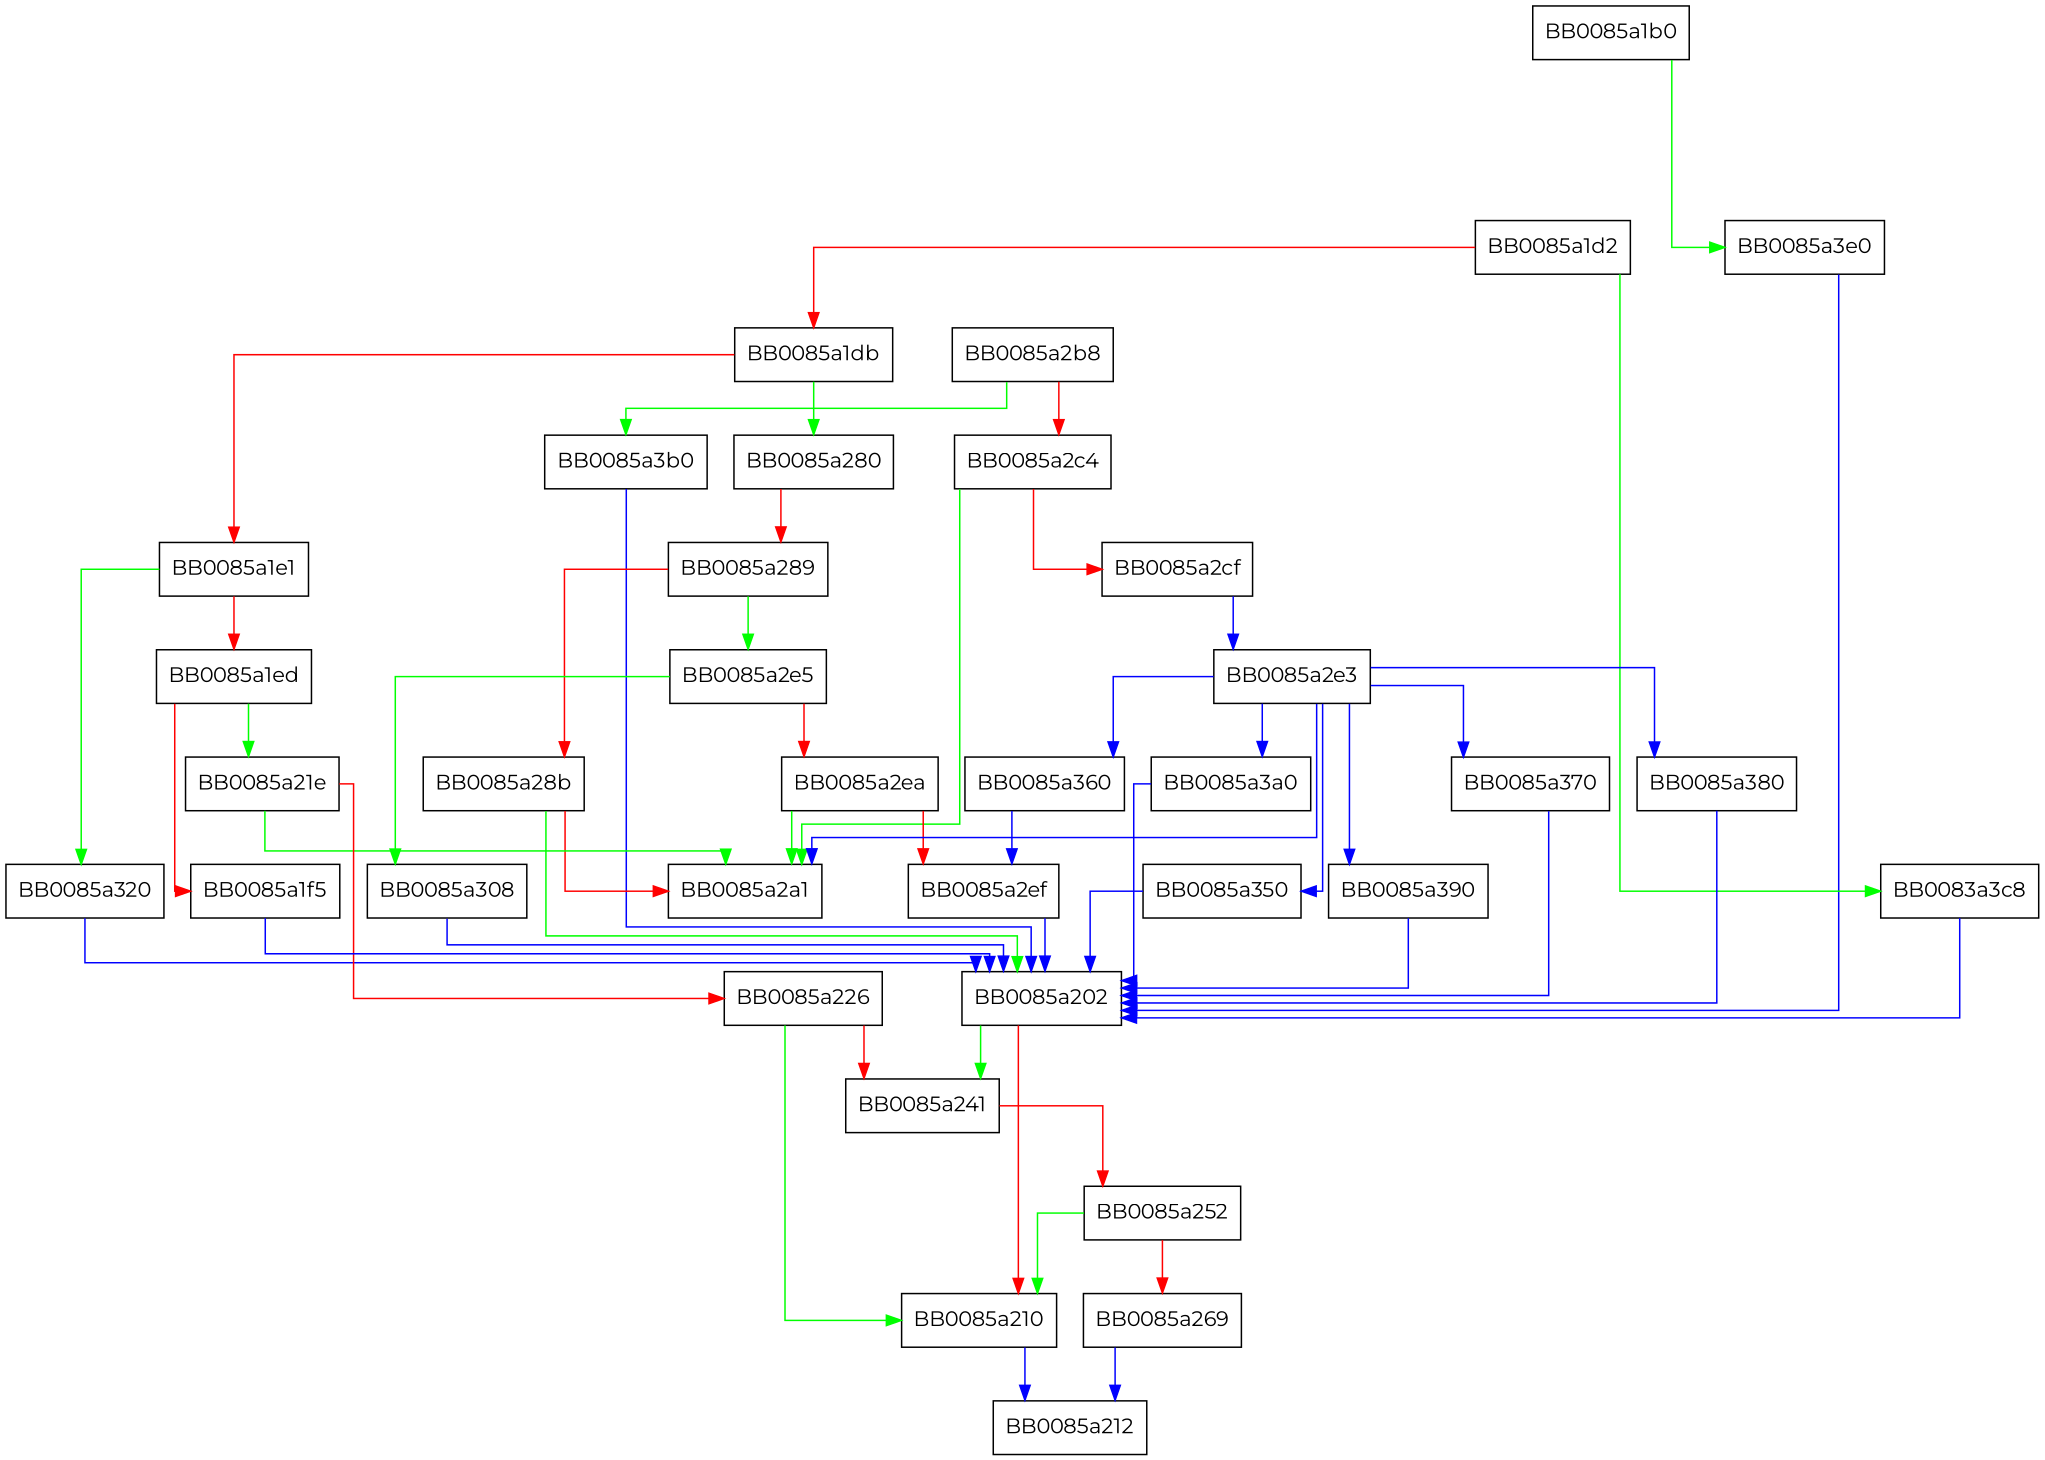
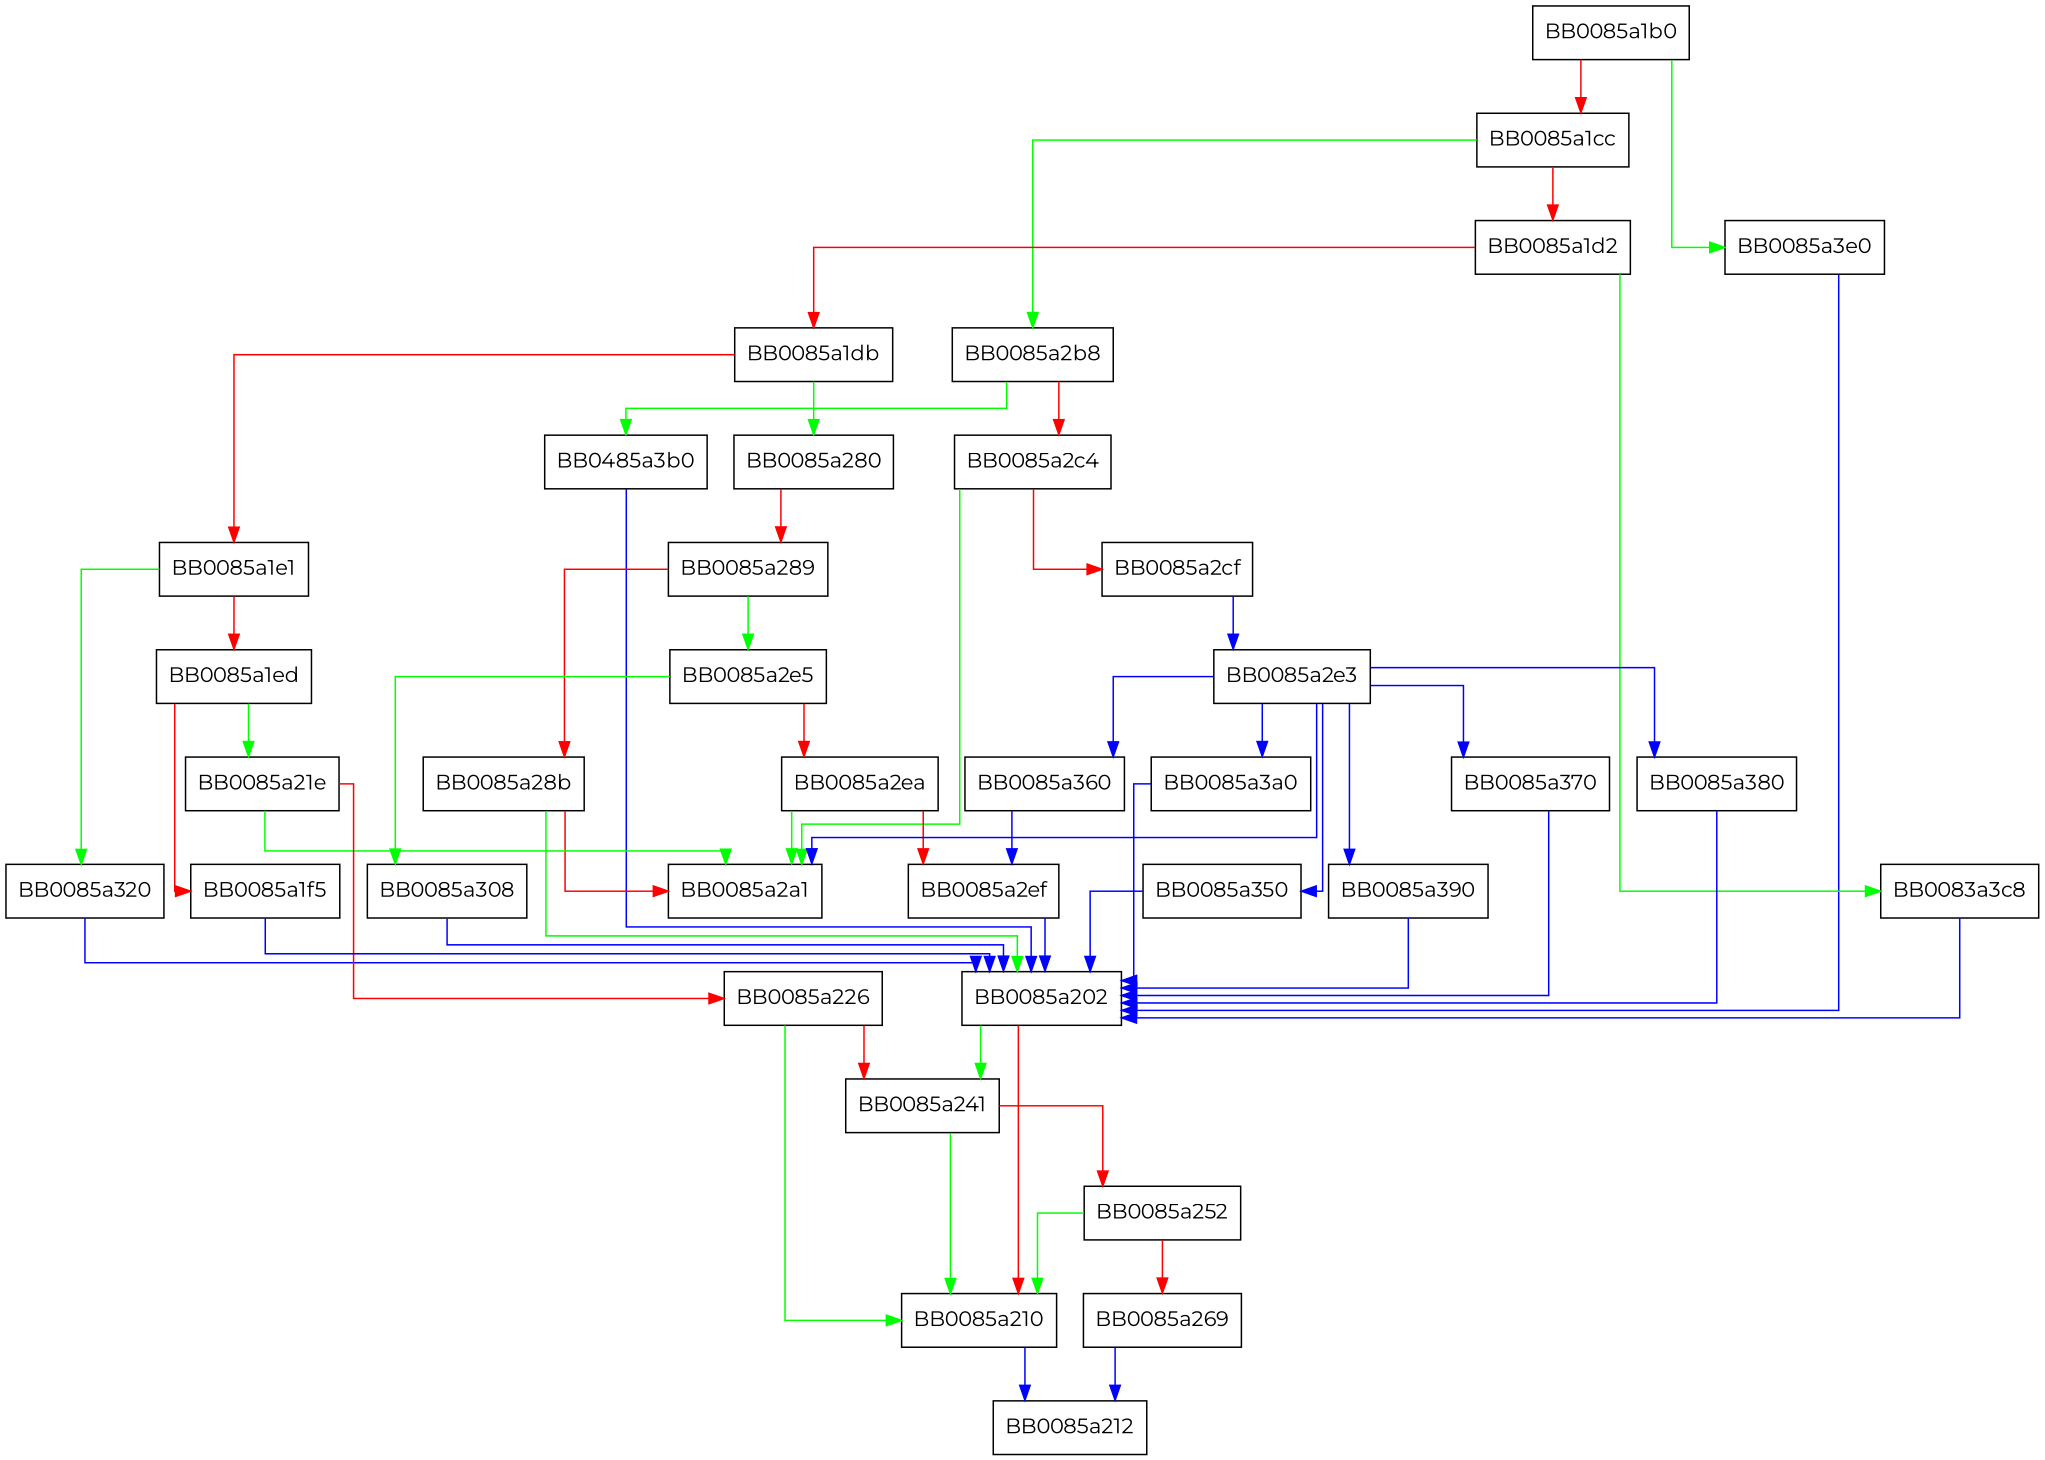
node "BB0085a1cc": added
node "BB0085a3b0": label "BB0085a3b0" -> "BB0485a3b0"
edge "BB0085a241" -> "BB0085a210": added
